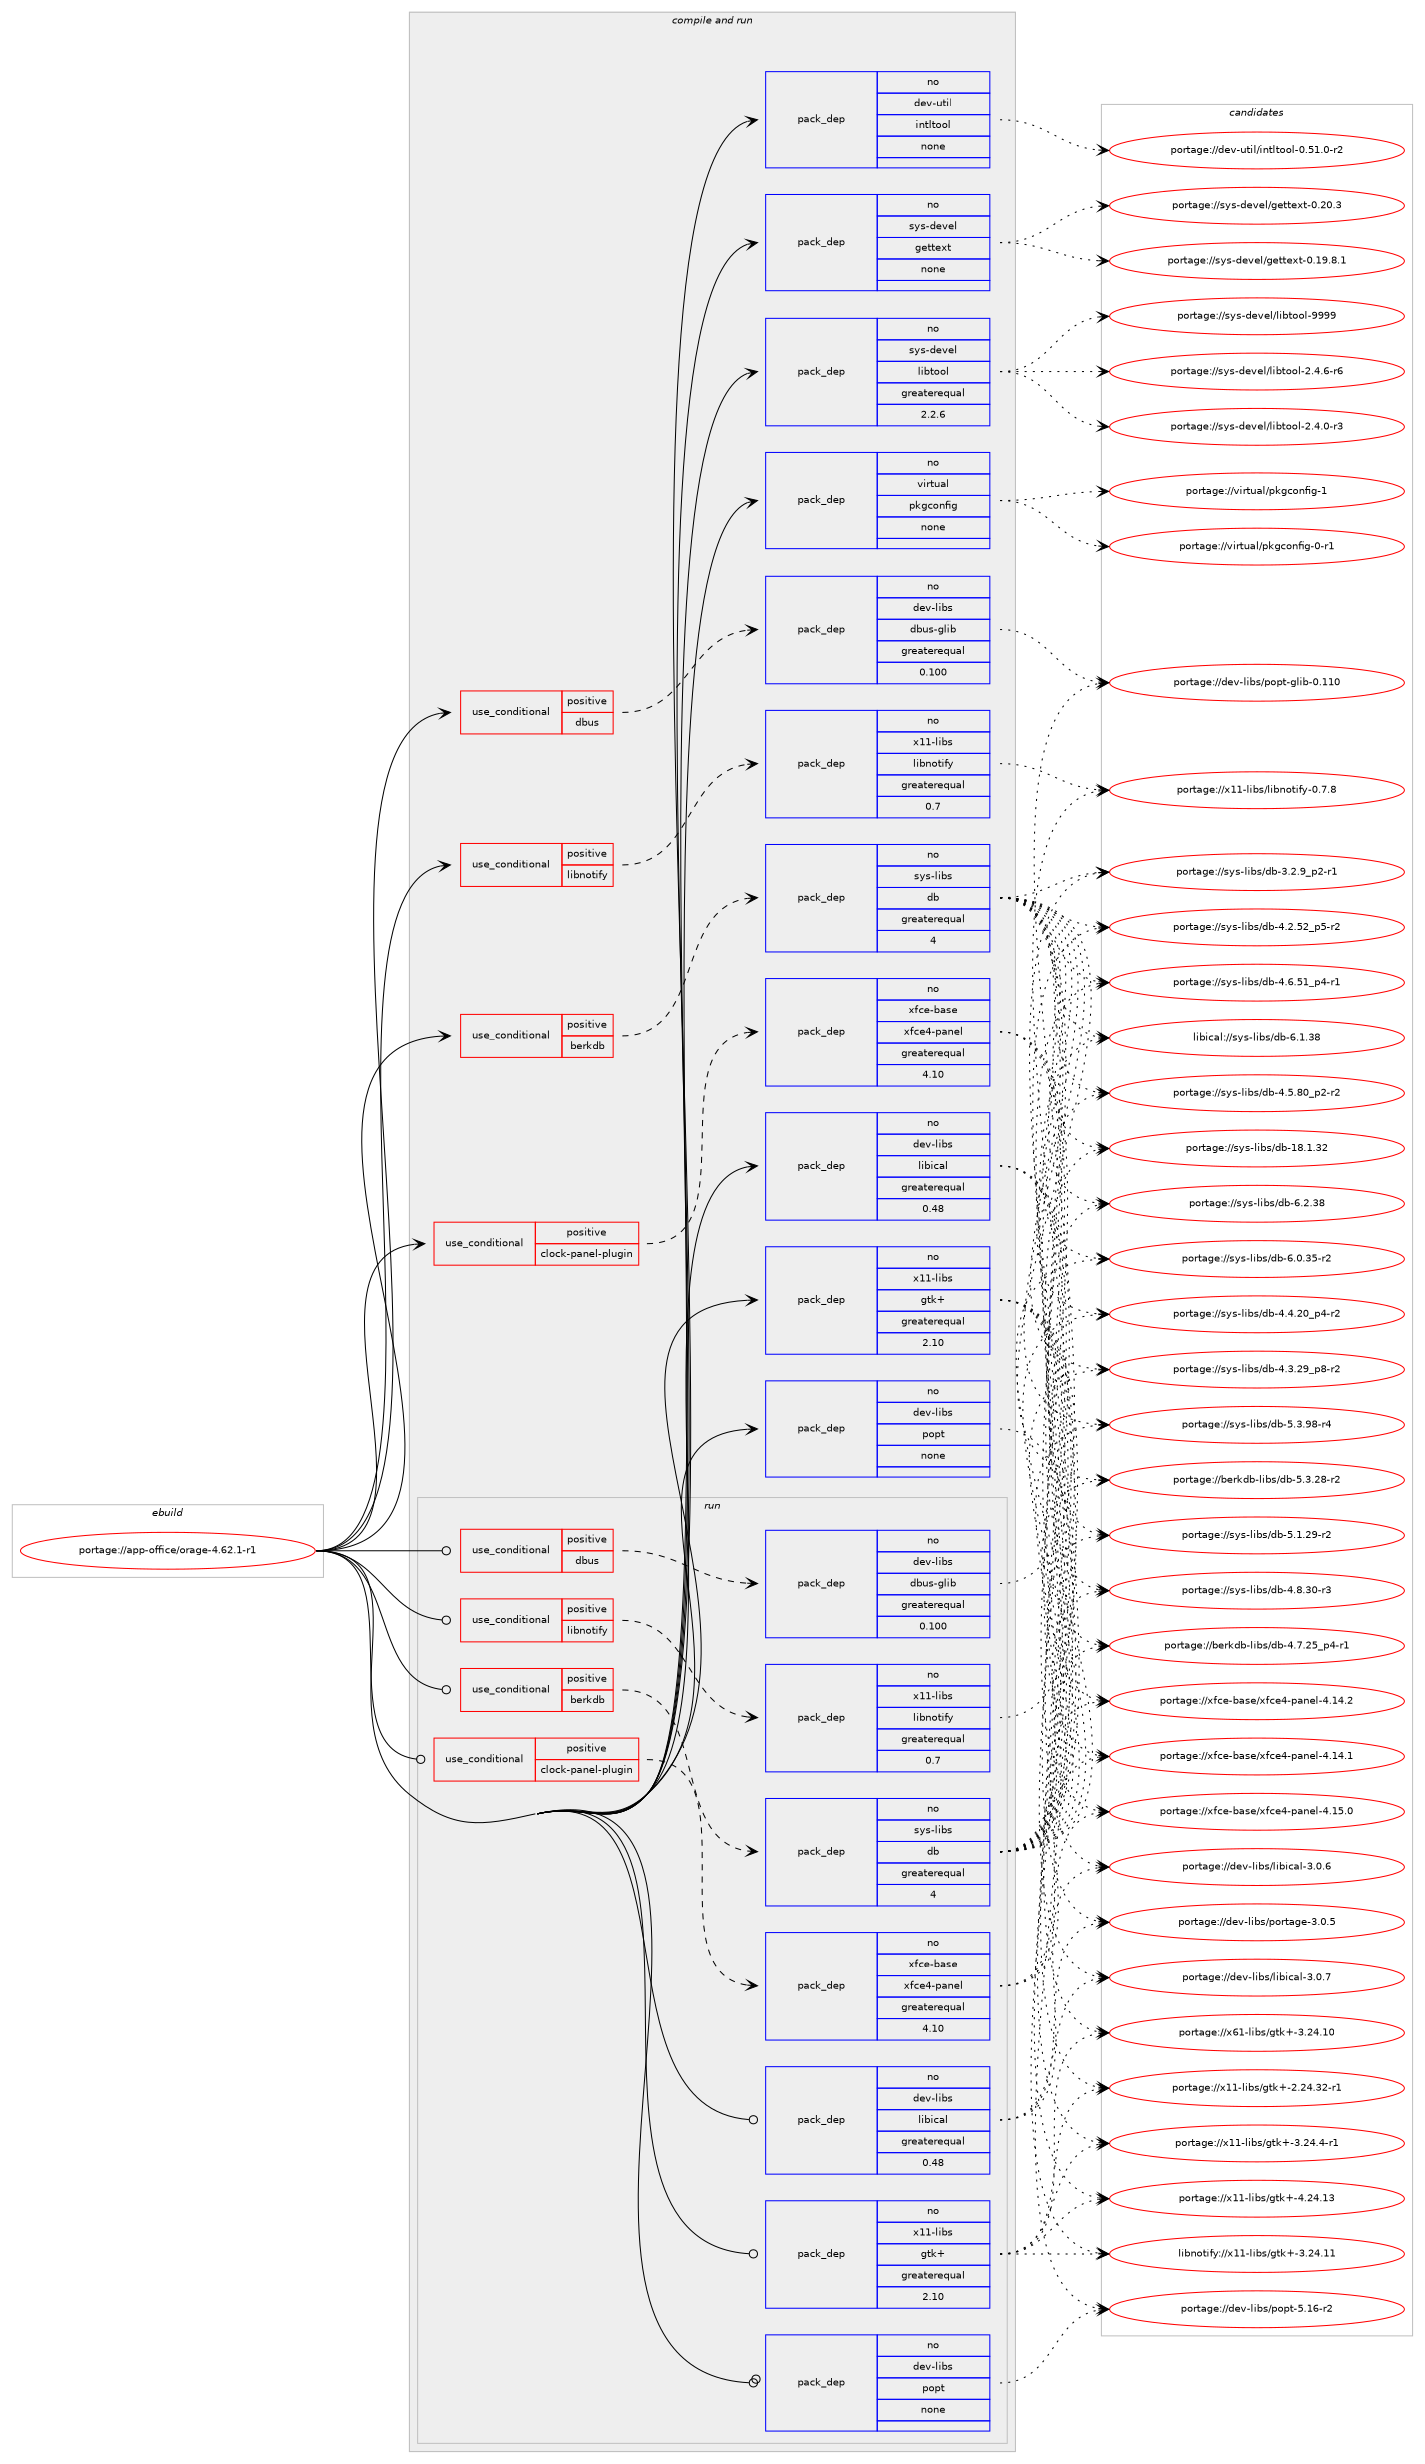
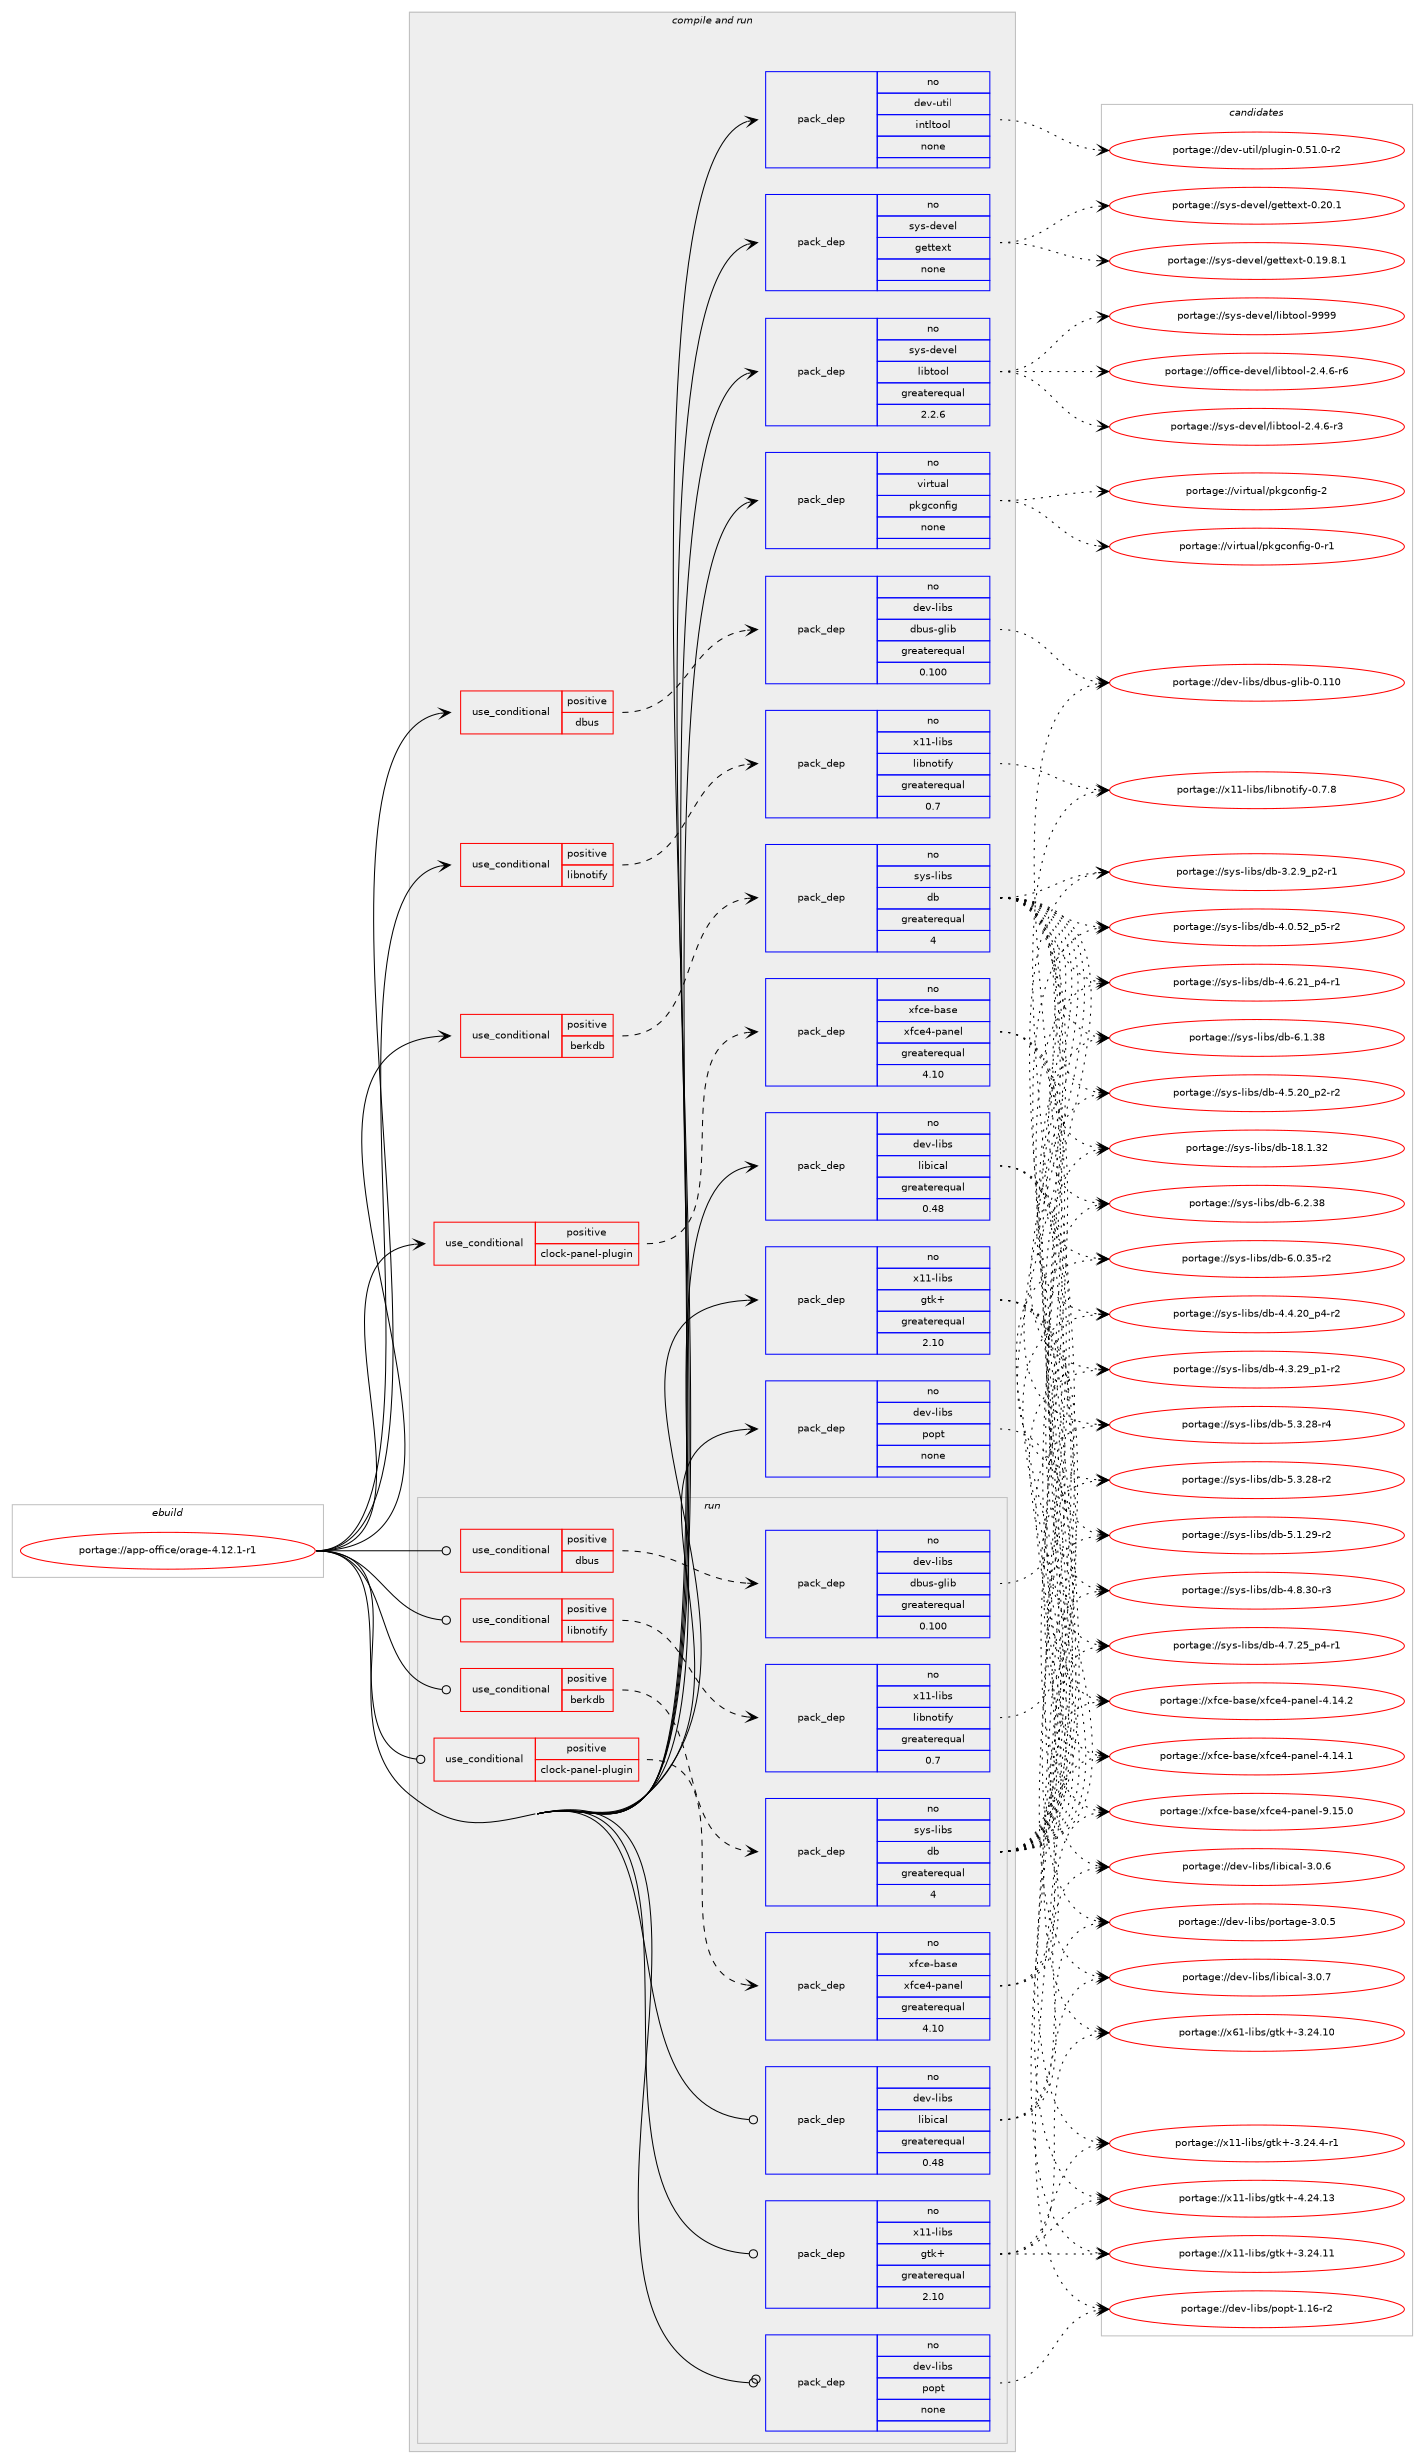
node "portage://dev-util/intltool-0.51.0-r2": label "portage://dev-util/intltool-0.51.0-r2" -> "portage://dev-util/plugin-0.51.0-r2"
node "portage://sys-devel/gettext-0.20.3": label "portage://sys-devel/gettext-0.20.3" -> "portage://sys-devel/gettext-0.20.1"
node "portage://sys-devel/libtool-2.4.6-r6": label "portage://sys-devel/libtool-2.4.6-r6" -> "portage://office-devel/libtool-2.4.6-r6"
node "portage://sys-devel/libtool-2.4.0-r3": label "portage://sys-devel/libtool-2.4.0-r3" -> "portage://sys-devel/libtool-2.4.6-r3"
node "portage://virtual/pkgconfig-1": label "portage://virtual/pkgconfig-1" -> "portage://virtual/pkgconfig-2"
node "portage://dev-libs/popt-glib-0.110": label "portage://dev-libs/popt-glib-0.110" -> "portage://dev-libs/dbus-glib-0.110"
node "portage://sys-libs/db-4.2.52_p5-r2": label "portage://sys-libs/db-4.2.52_p5-r2" -> "portage://sys-libs/db-4.0.52_p5-r2"
node "portage://sys-libs/db-4.6.51_p4-r1": label "portage://sys-libs/db-4.6.51_p4-r1" -> "portage://sys-libs/db-4.6.21_p4-r1"
node "libical://sys-libs/db-6.1.38": label "libical://sys-libs/db-6.1.38" -> "portage://sys-libs/db-6.1.38"
node "portage://sys-libs/db-4.5.80_p2-r2": label "portage://sys-libs/db-4.5.80_p2-r2" -> "portage://sys-libs/db-4.5.20_p2-r2"
node "portage://sys-libs/db-4.3.29_p8-r2": label "portage://sys-libs/db-4.3.29_p8-r2" -> "portage://sys-libs/db-4.3.29_p1-r2"
node "portage://sys-libs/db-5.3.98-r4": label "portage://sys-libs/db-5.3.98-r4" -> "portage://sys-libs/db-5.3.28-r4"
node "portage://berkdb-libs/db-5.3.28-r2": label "portage://berkdb-libs/db-5.3.28-r2" -> "portage://sys-libs/db-5.3.28-r2"
node "portage://app-office/orage-4.62.1-r1": label "portage://app-office/orage-4.62.1-r1" -> "portage://app-office/orage-4.12.1-r1"
node "portage://berkdb-libs/db-4.7.25_p4-r1": label "portage://berkdb-libs/db-4.7.25_p4-r1" -> "portage://sys-libs/db-4.7.25_p4-r1"
node "portage://xfce-base/xfce4-panel-4.15.0": label "portage://xfce-base/xfce4-panel-4.15.0" -> "portage://xfce-base/xfce4-panel-9.15.0"
node "portage://x11-libs/gtk+-2.24.32-r1": removed
node "libnotify://x11-libs/gtk+-3.24.11": label "libnotify://x11-libs/gtk+-3.24.11" -> "portage://x11-libs/gtk+-3.24.11"
node "portage://dev-libs/popt-5.16-r2": label "portage://dev-libs/popt-5.16-r2" -> "portage://dev-libs/popt-1.16-r2"
